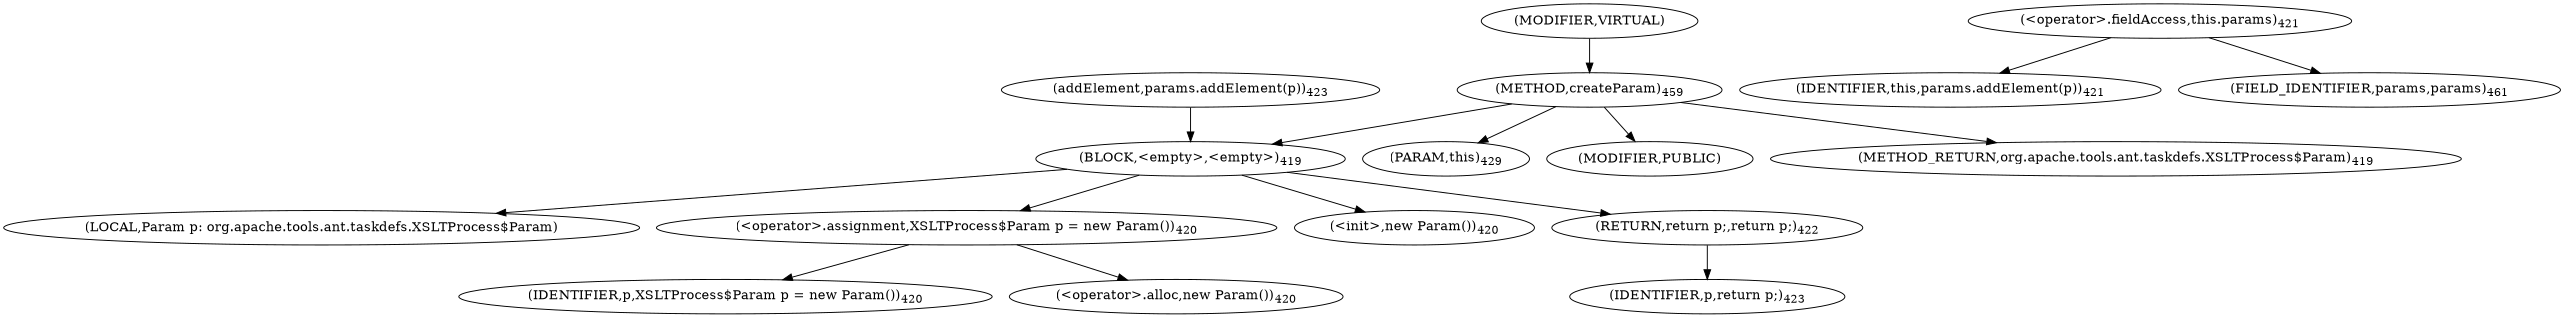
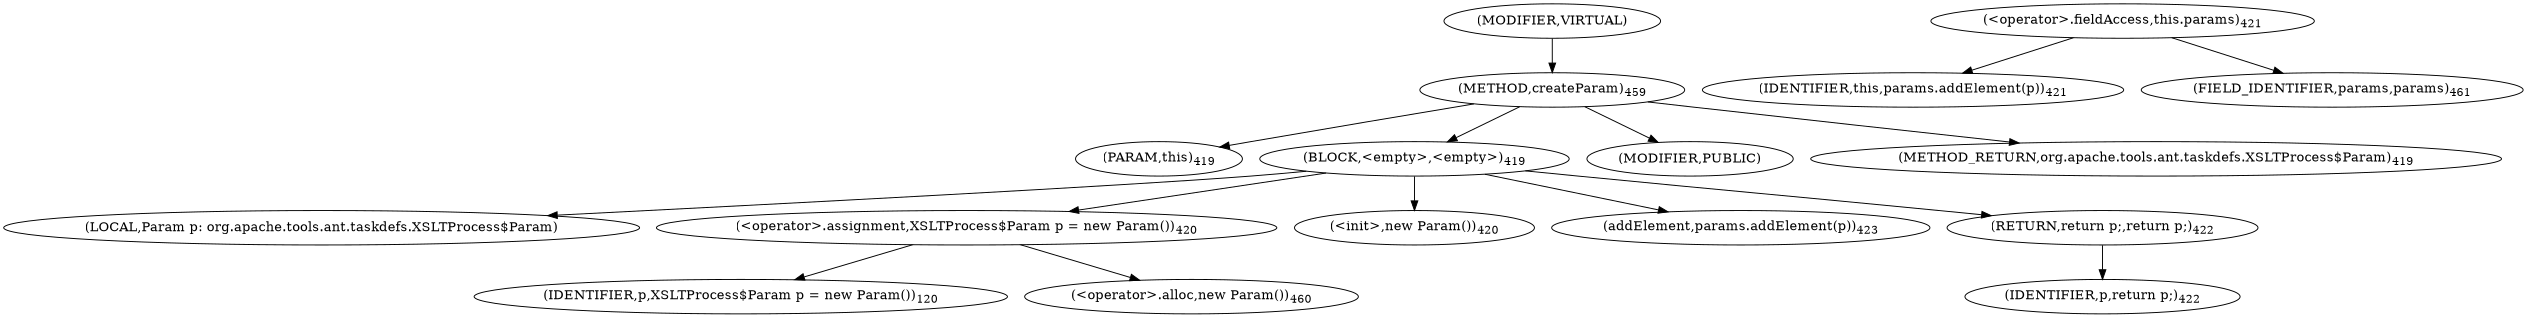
edge "(addElement,params.addElement(p))" -> "(BLOCK,<empty>,<empty>)": reversed
node "(PARAM,this)": text "429" -> "419"
node "(IDENTIFIER,p,XSLTProcess$Param p = new Param())": text "420" -> "120"
node "(<operator>.alloc,new Param())": text "420" -> "460"
node "(IDENTIFIER,p,return p;)": text "423" -> "422"
